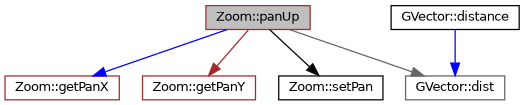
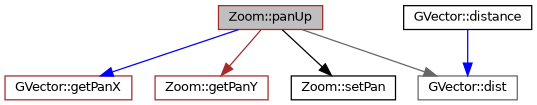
node "Zoom::getPanX": label "Zoom::getPanX" -> "GVector::getPanX"
